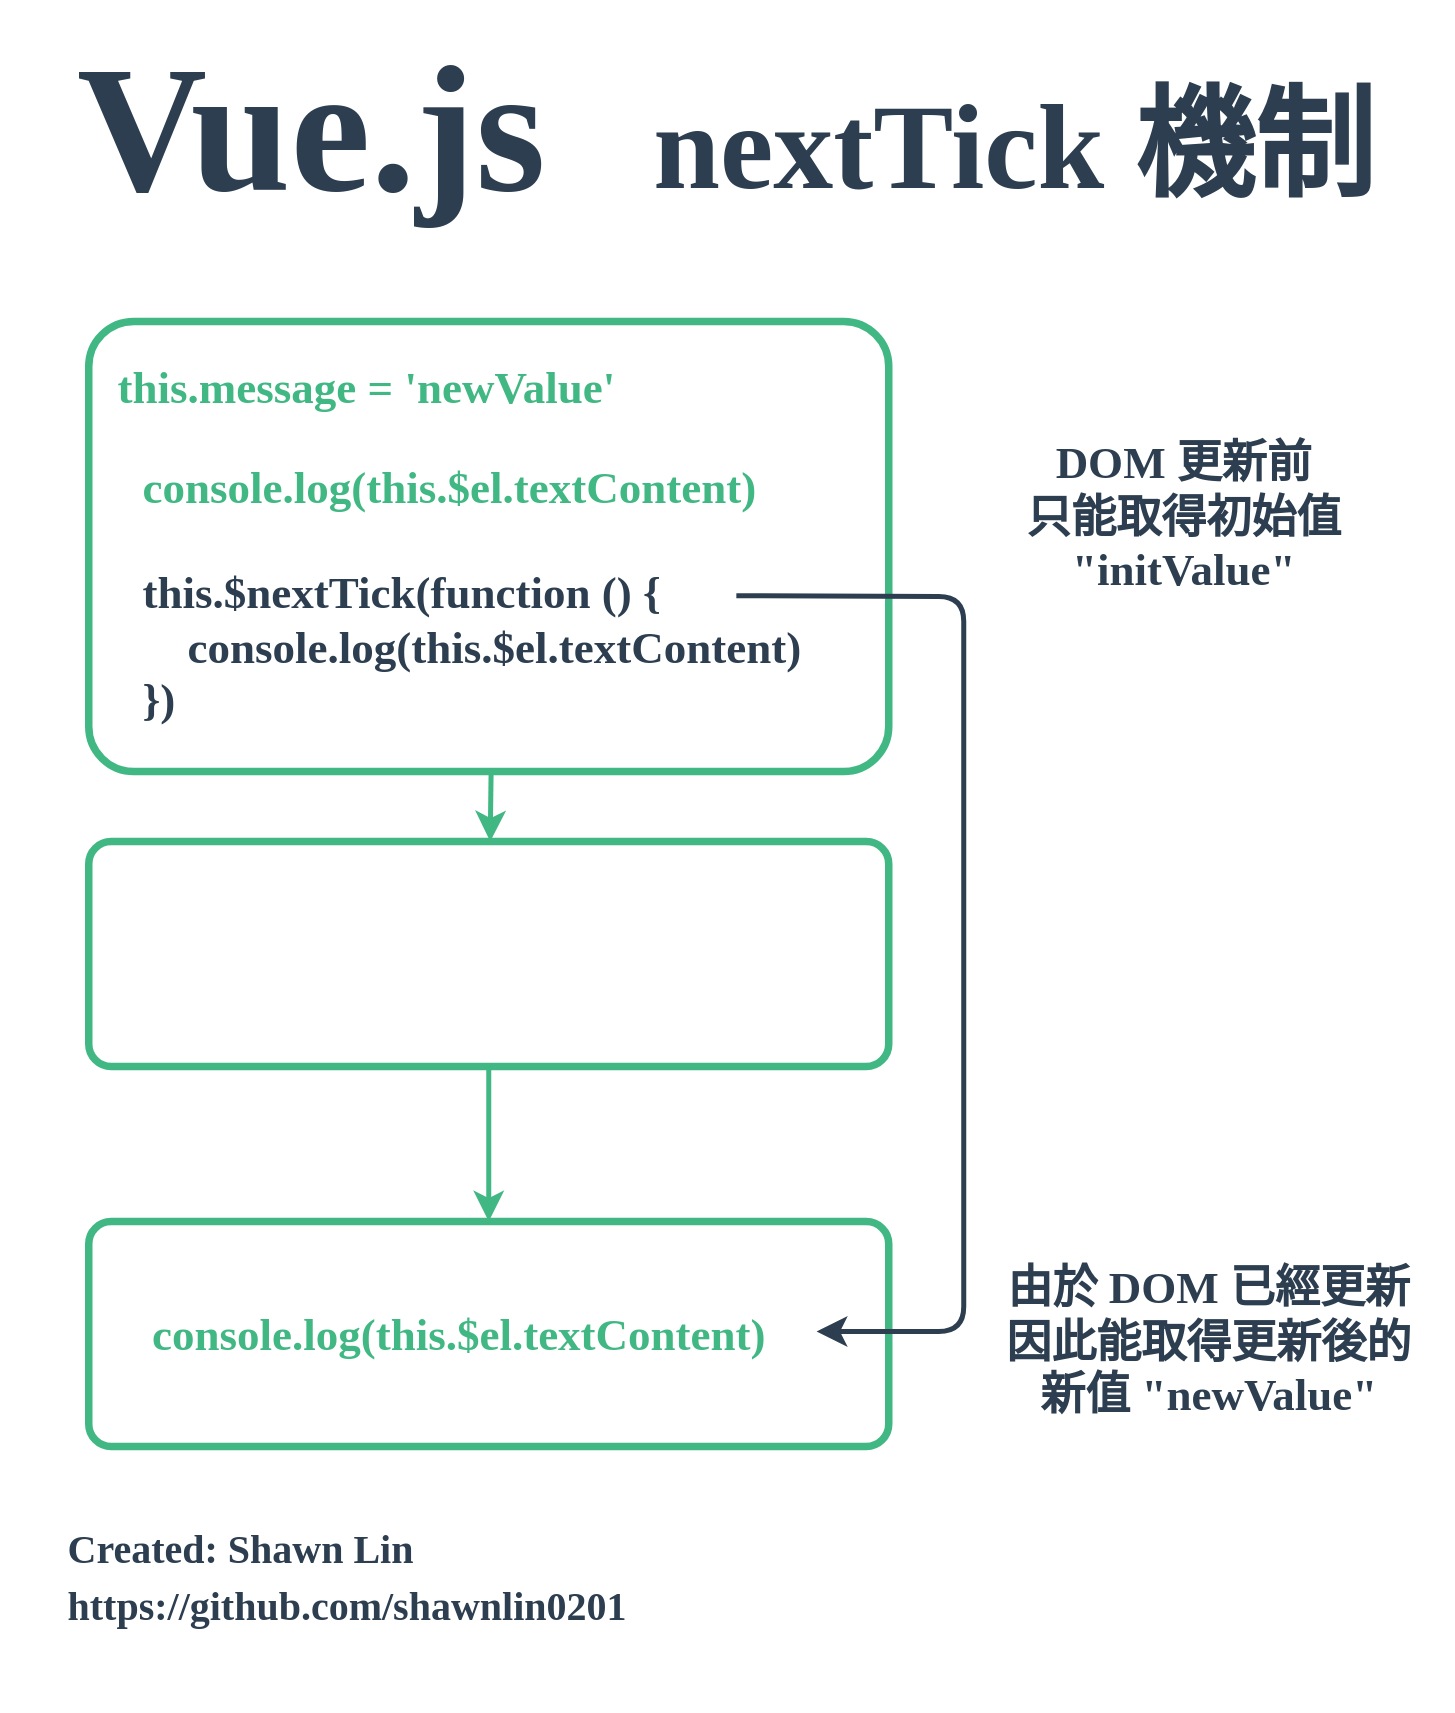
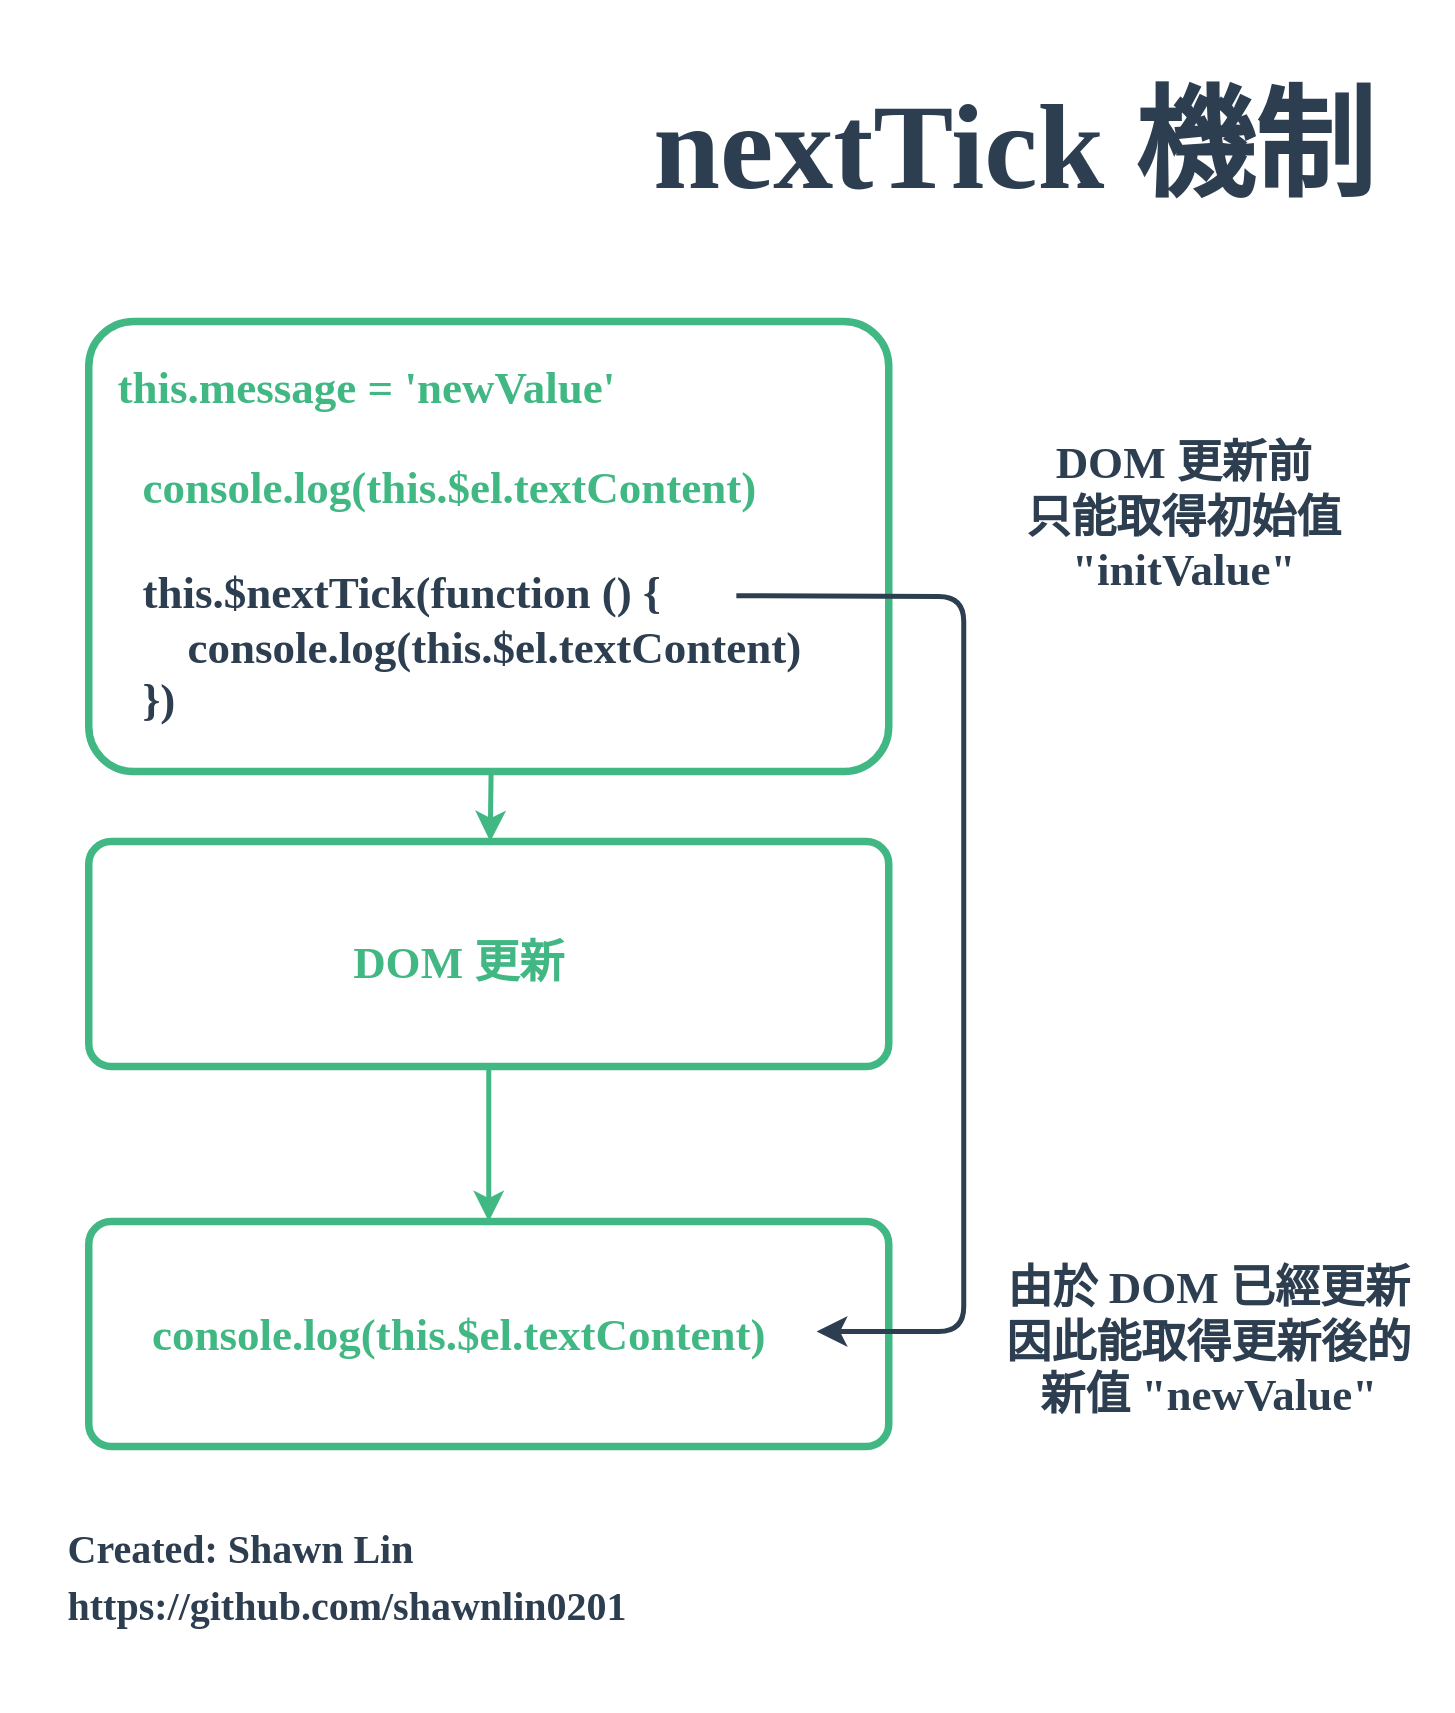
node "Vue.js": removed
node "DOM 更新": added
